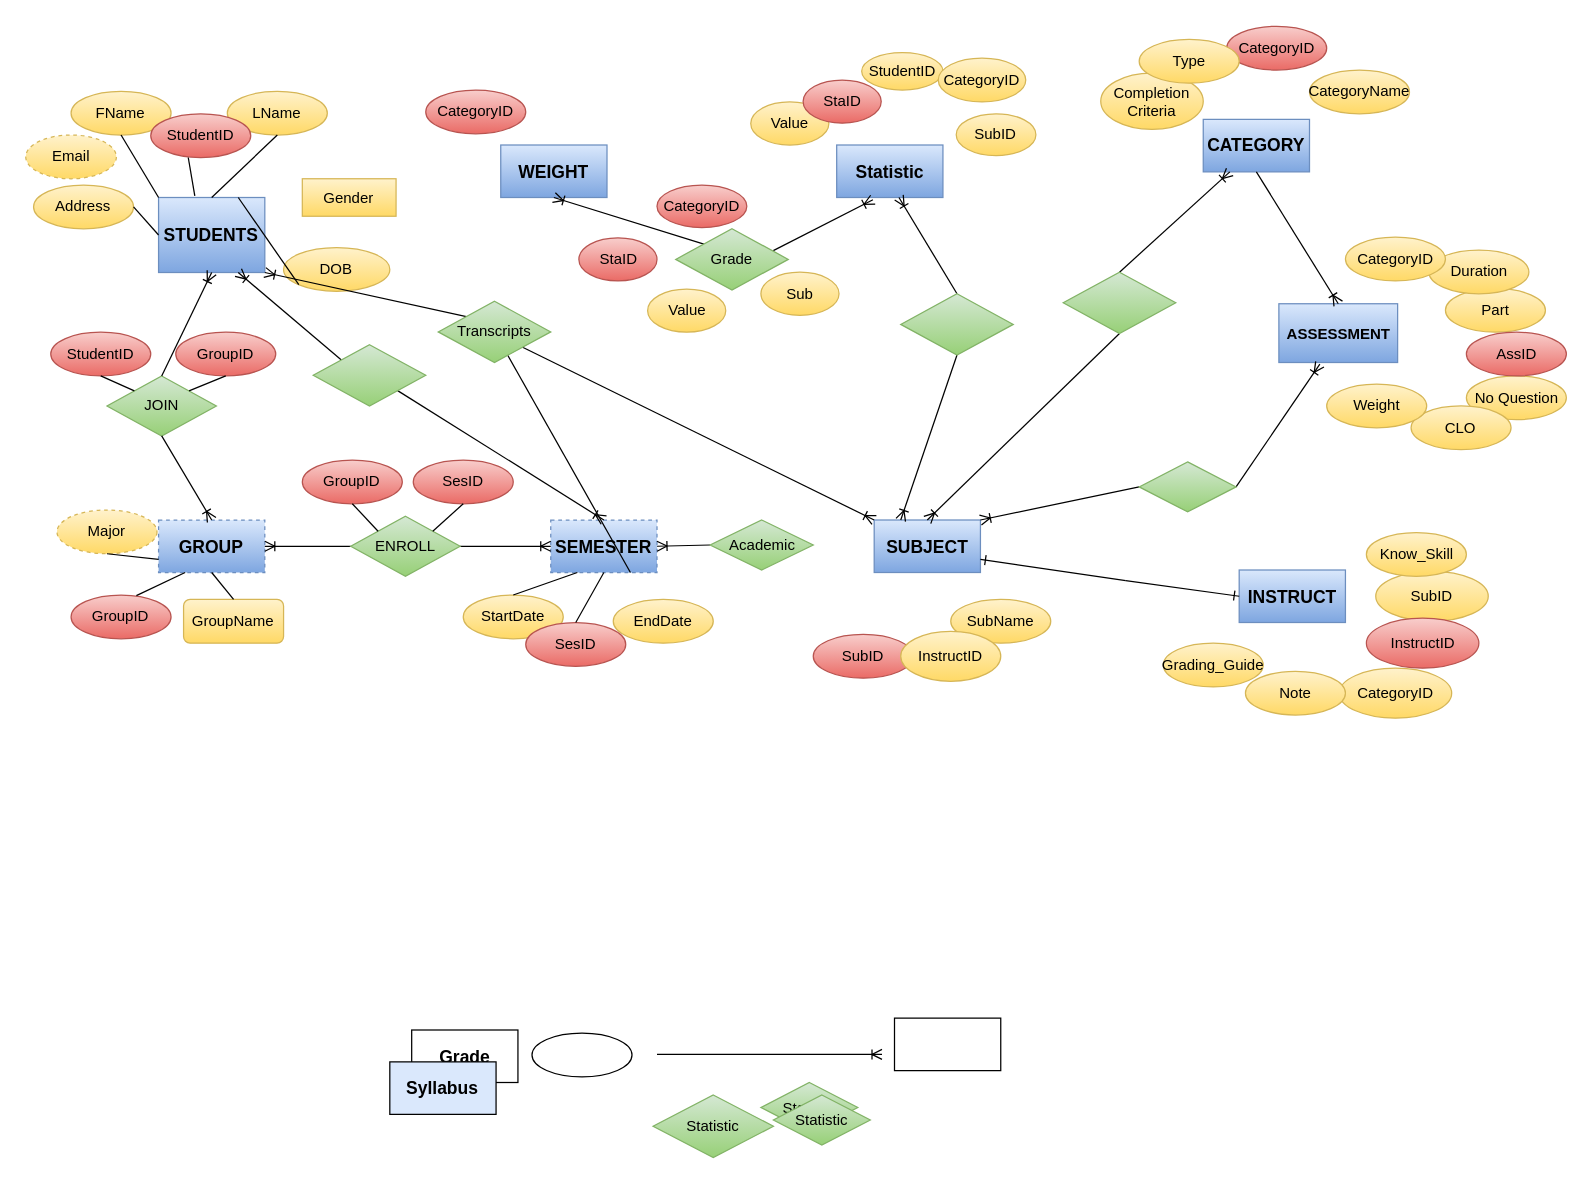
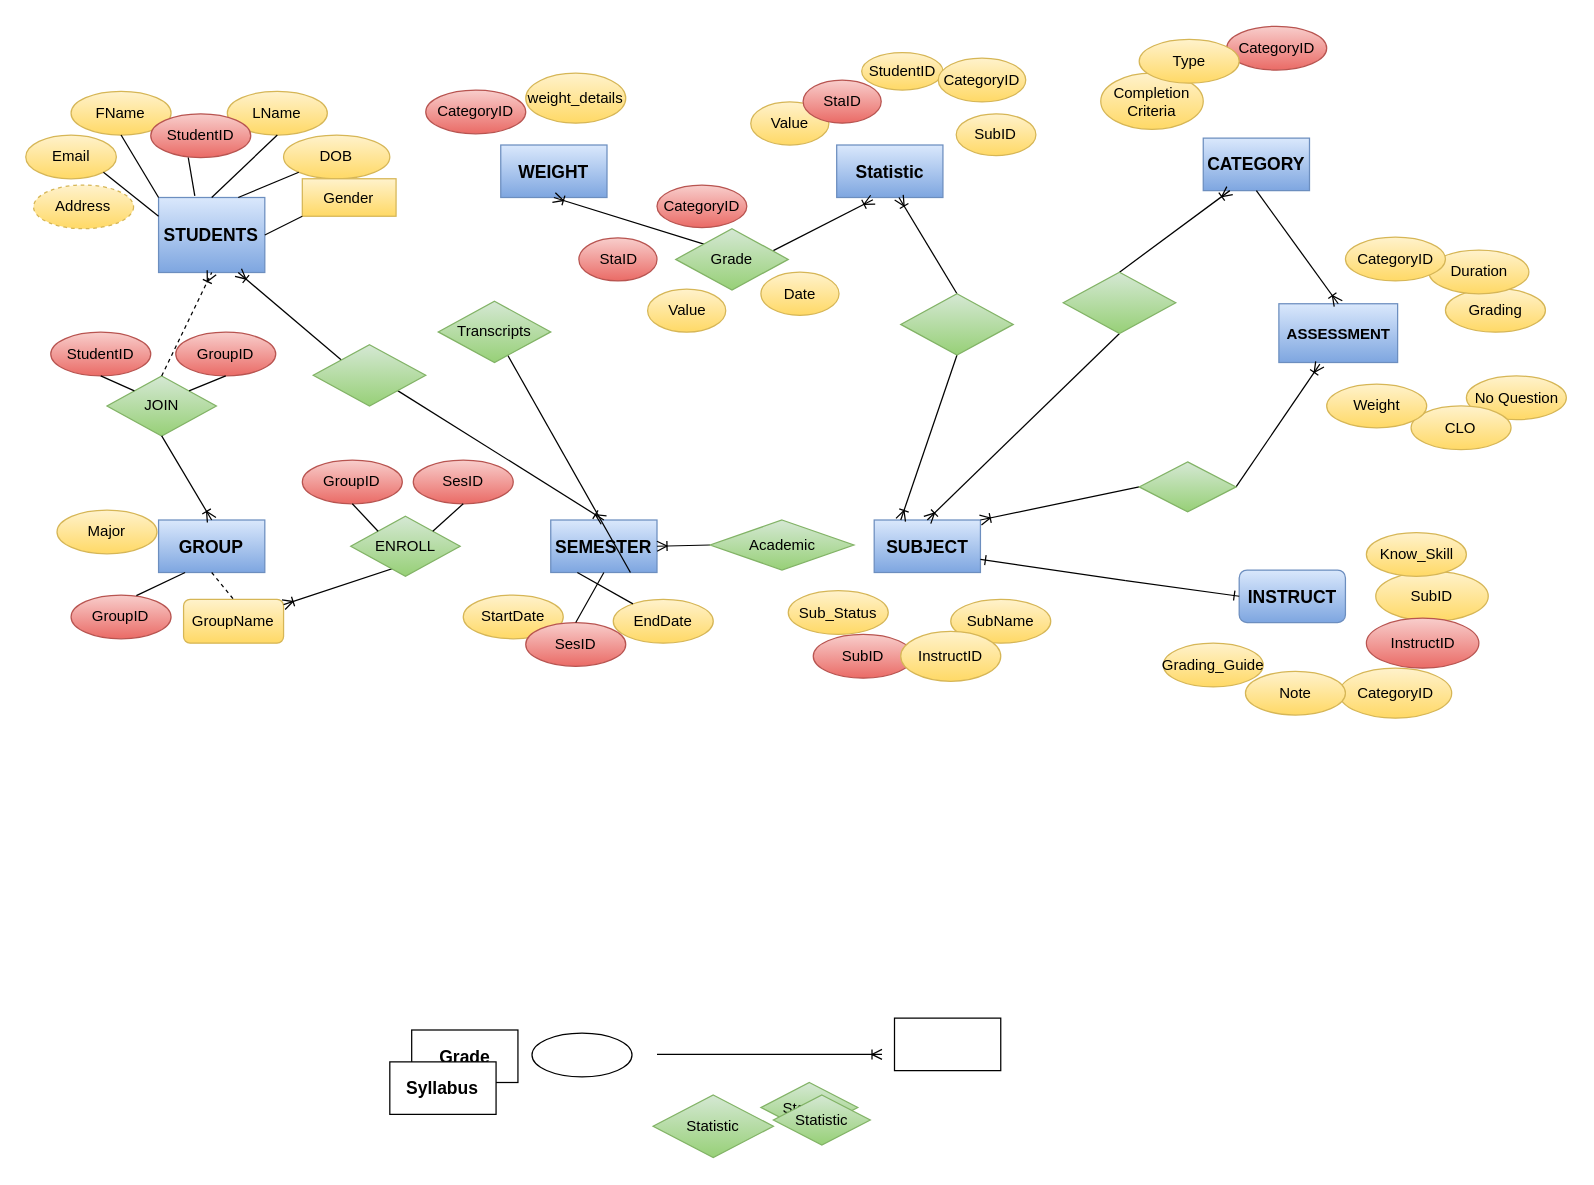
node "CategoryName": removed
node "weight_details": added
node "CATEGORY": moved (1256, 146) -> (1256, 164)
node "Email": style dashed -> solid
edge "Email" -- "STUDENTS": added
node "Address": style solid -> dashed
edge "Address" -- "STUDENTS": removed
edge "Gender" -- "STUDENTS": added
node "DOB": moved (337, 269) -> (337, 157)
node "Sub": label "Sub" -> "Date"
edge "Transcripts" -> "STUDENTS": removed
node "Part": label "Part" -> "Grading"
edge "JOIN" -> "STUDENTS": style solid -> dashed
node "AssID": removed
edge "Transcripts" -> "SUBJECT": removed
node "Major": style dashed -> solid
node "Academic": size 103x50 -> 144x50
node "GROUP": style dashed -> solid
edge "ENROLL" -> "GROUP": removed
edge "ENROLL" -> "SEMESTER": now "ENROLL" -> "GroupName"
node "SEMESTER": style dashed -> solid
edge "Major" -- "GROUP": removed
edge "SEMESTER" -- "StartDate": now "SEMESTER" -- "EndDate"
edge "GROUP" -- "GroupName": style solid -> dashed
node "INSTRUCT": shape rectangle -> rounded rectangle
node "Sub_Status": added
node "Syllabus": fillcolor #dae8fc -> #ffffff
